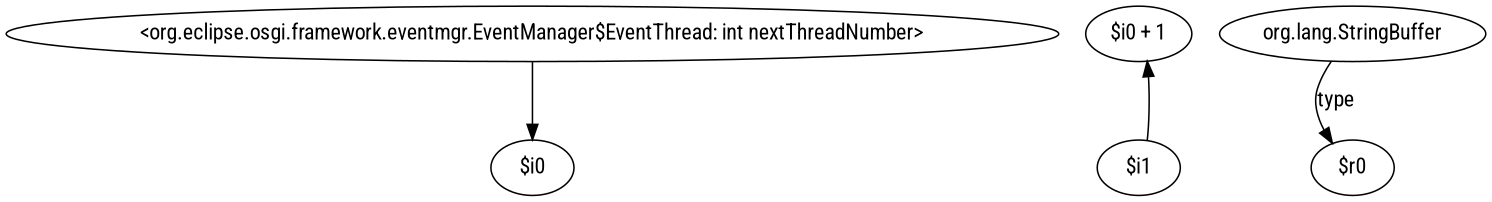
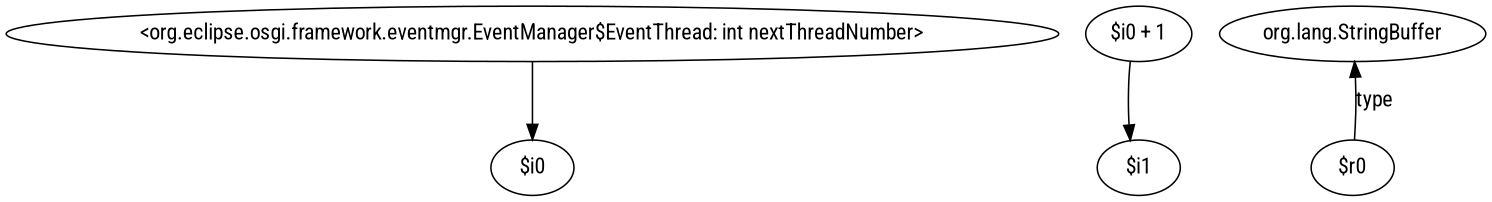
edge "org.lang.StringBuffer" -> "$r0": reversed
edge "$i1" -> "$i0 + 1": reversed
